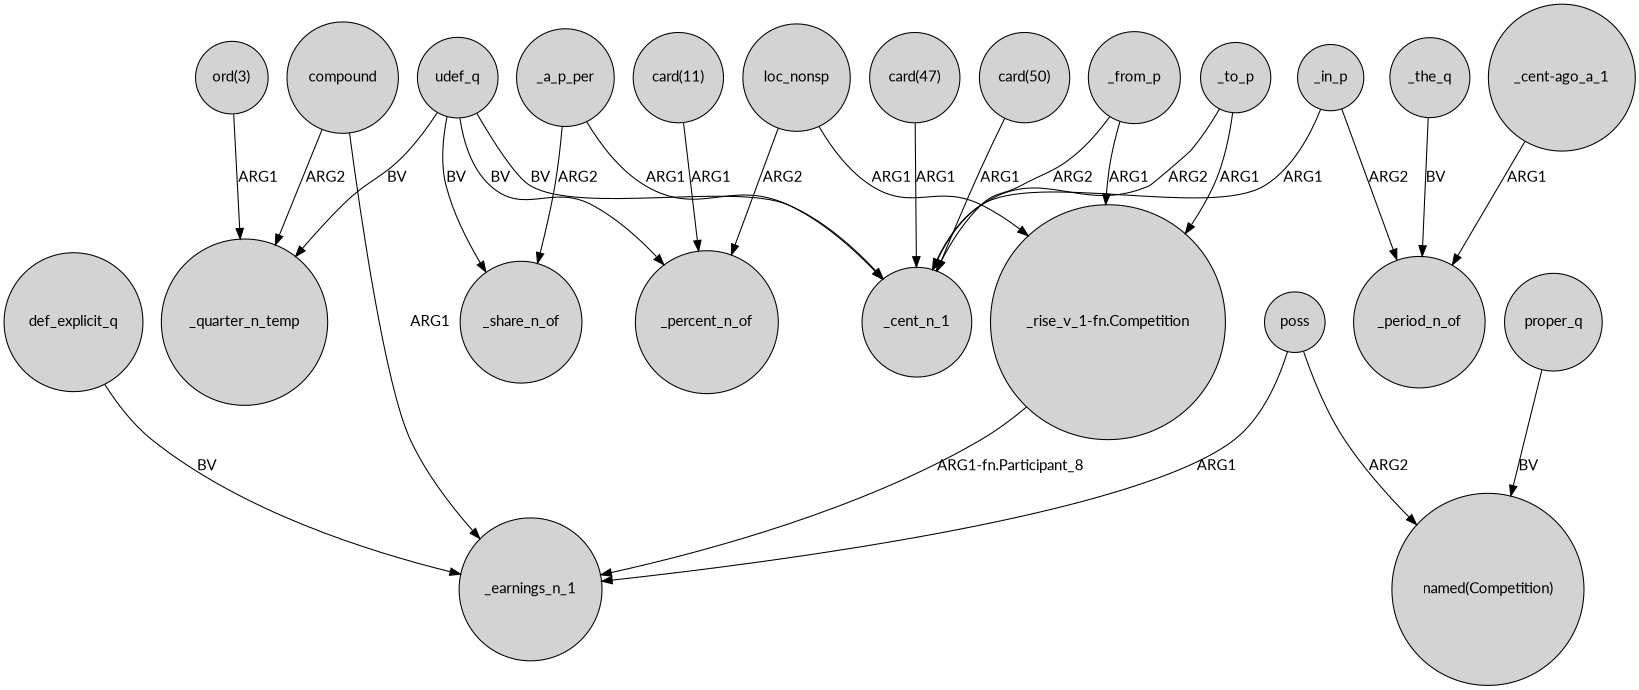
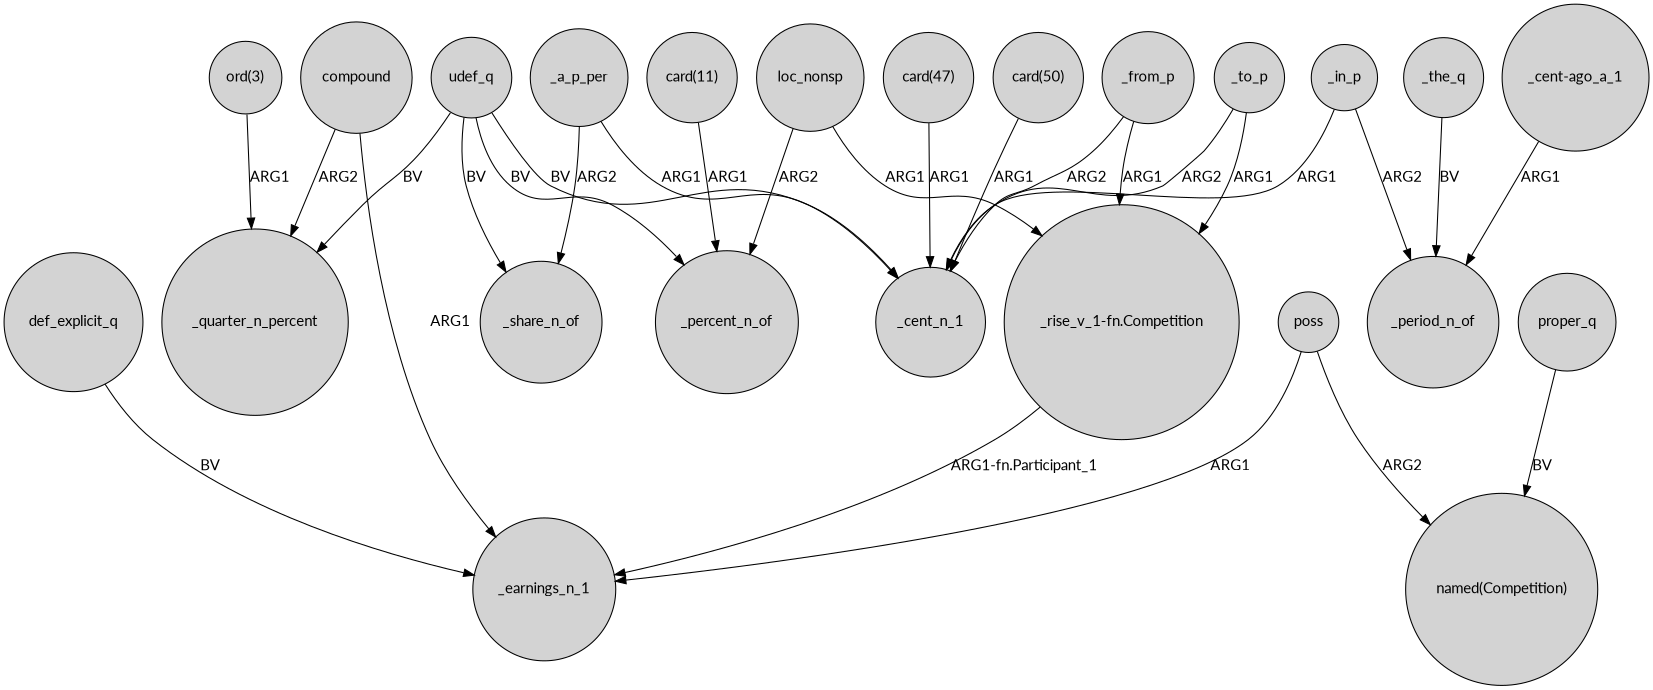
node "_quarter_n_temp": label "_quarter_n_temp" -> "_quarter_n_percent"
edge "_rise_v_1-fn.Competition" -> "_earnings_n_1": label "ARG1-fn.Participant_8" -> "ARG1-fn.Participant_1"
